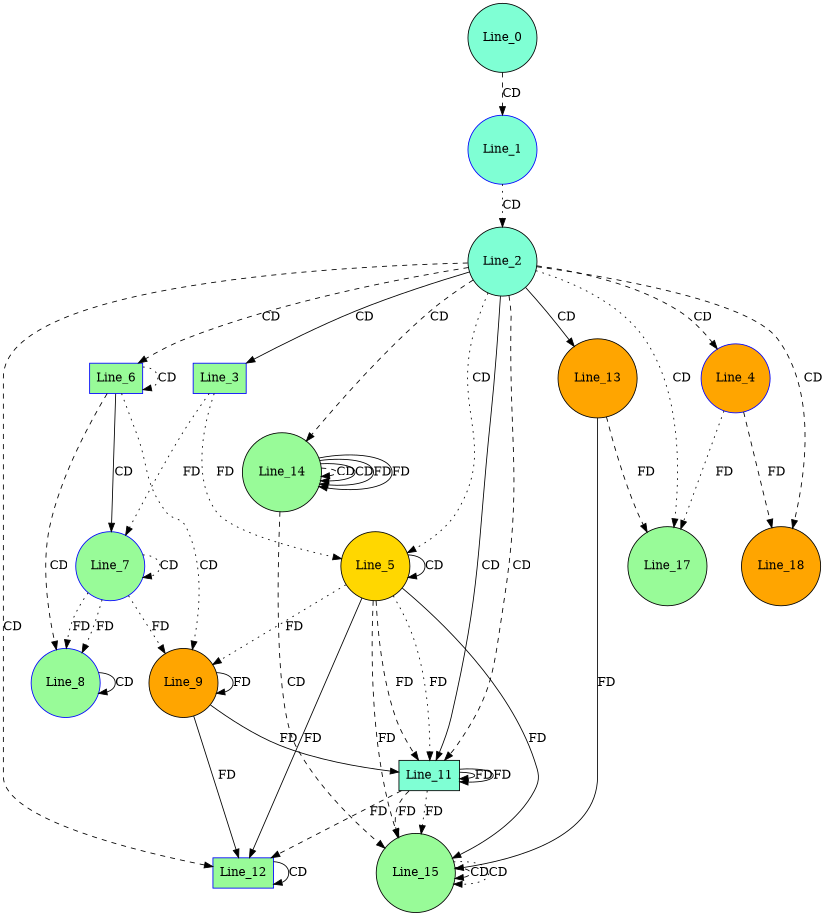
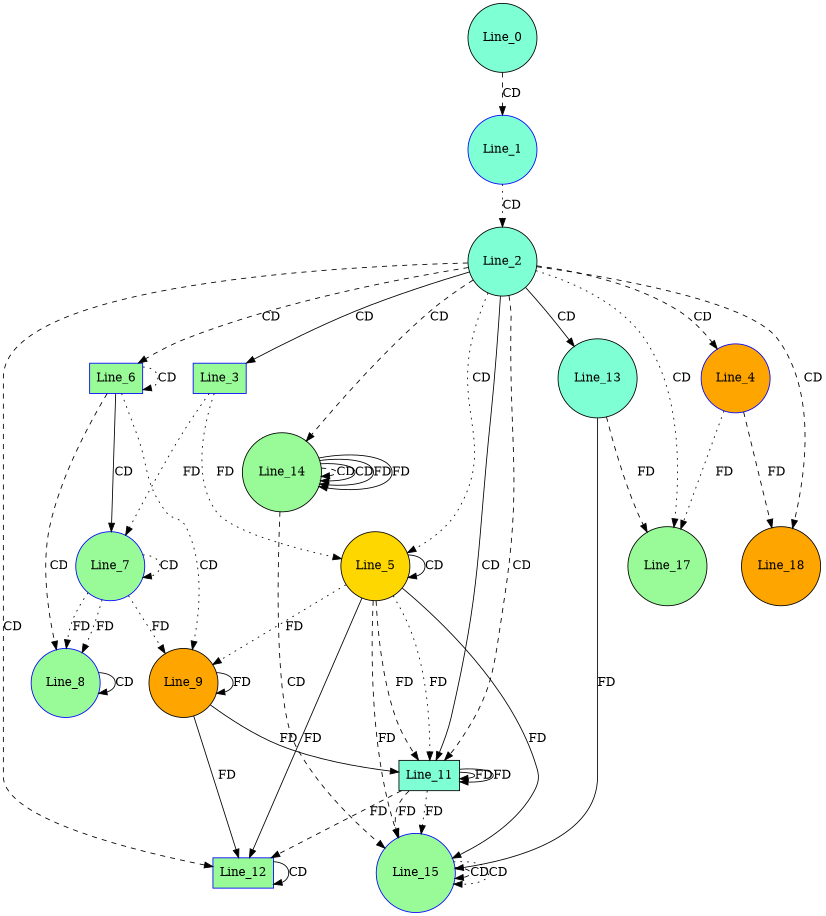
node "Line_13": fillcolor orange -> aquamarine
node "Line_15": color black -> blue
